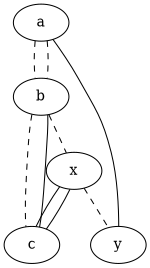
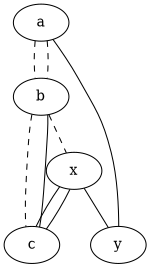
edge "x" -- "y": style dashed -> solid
